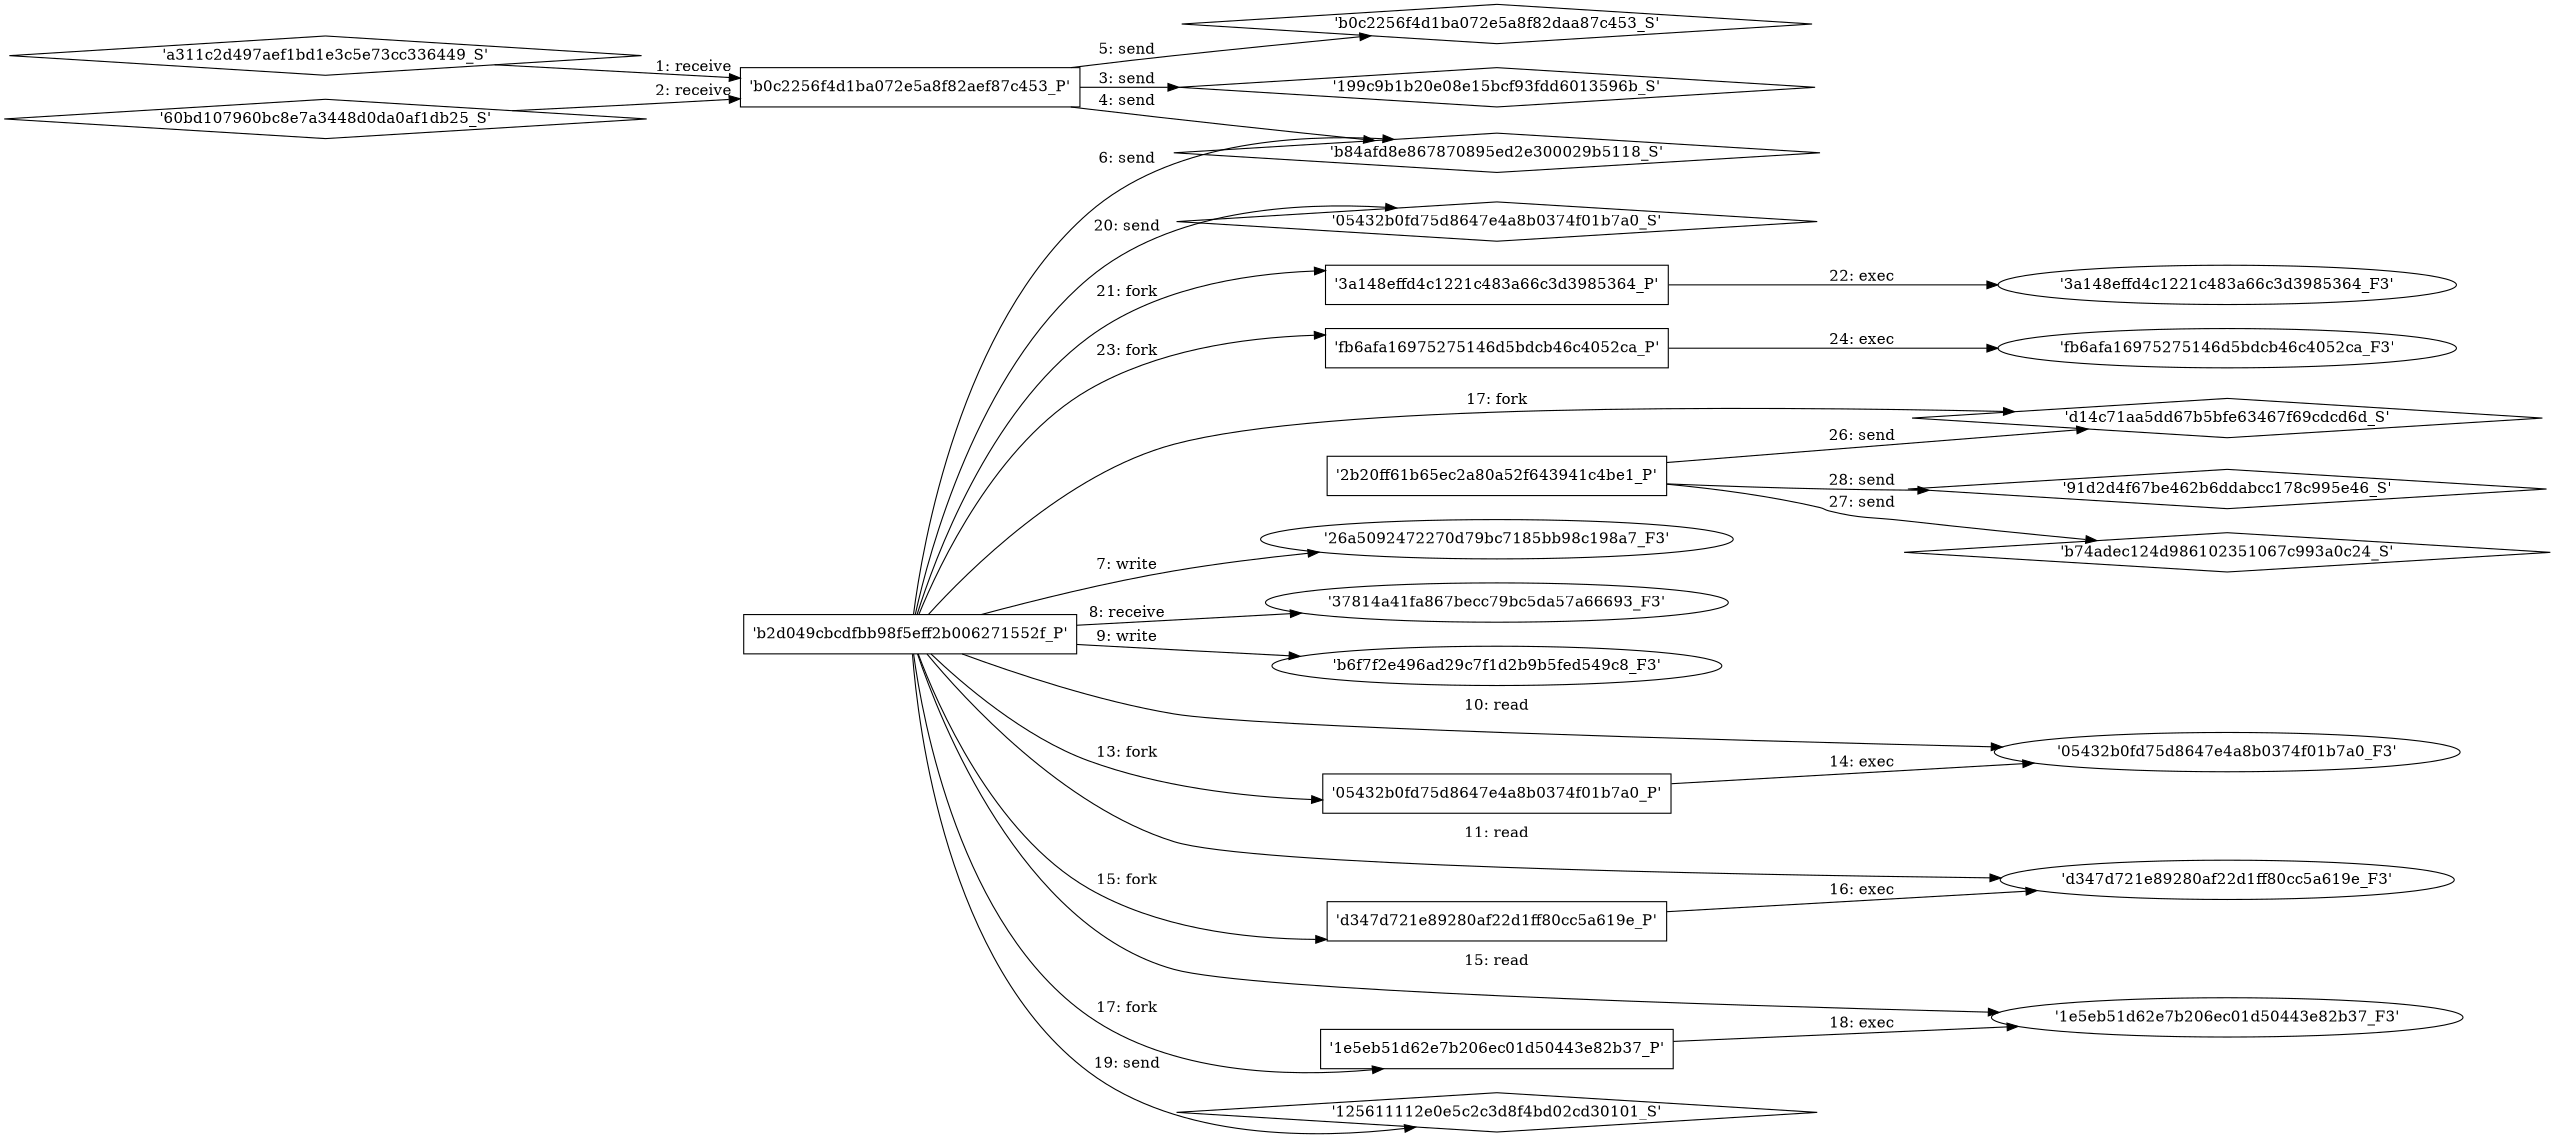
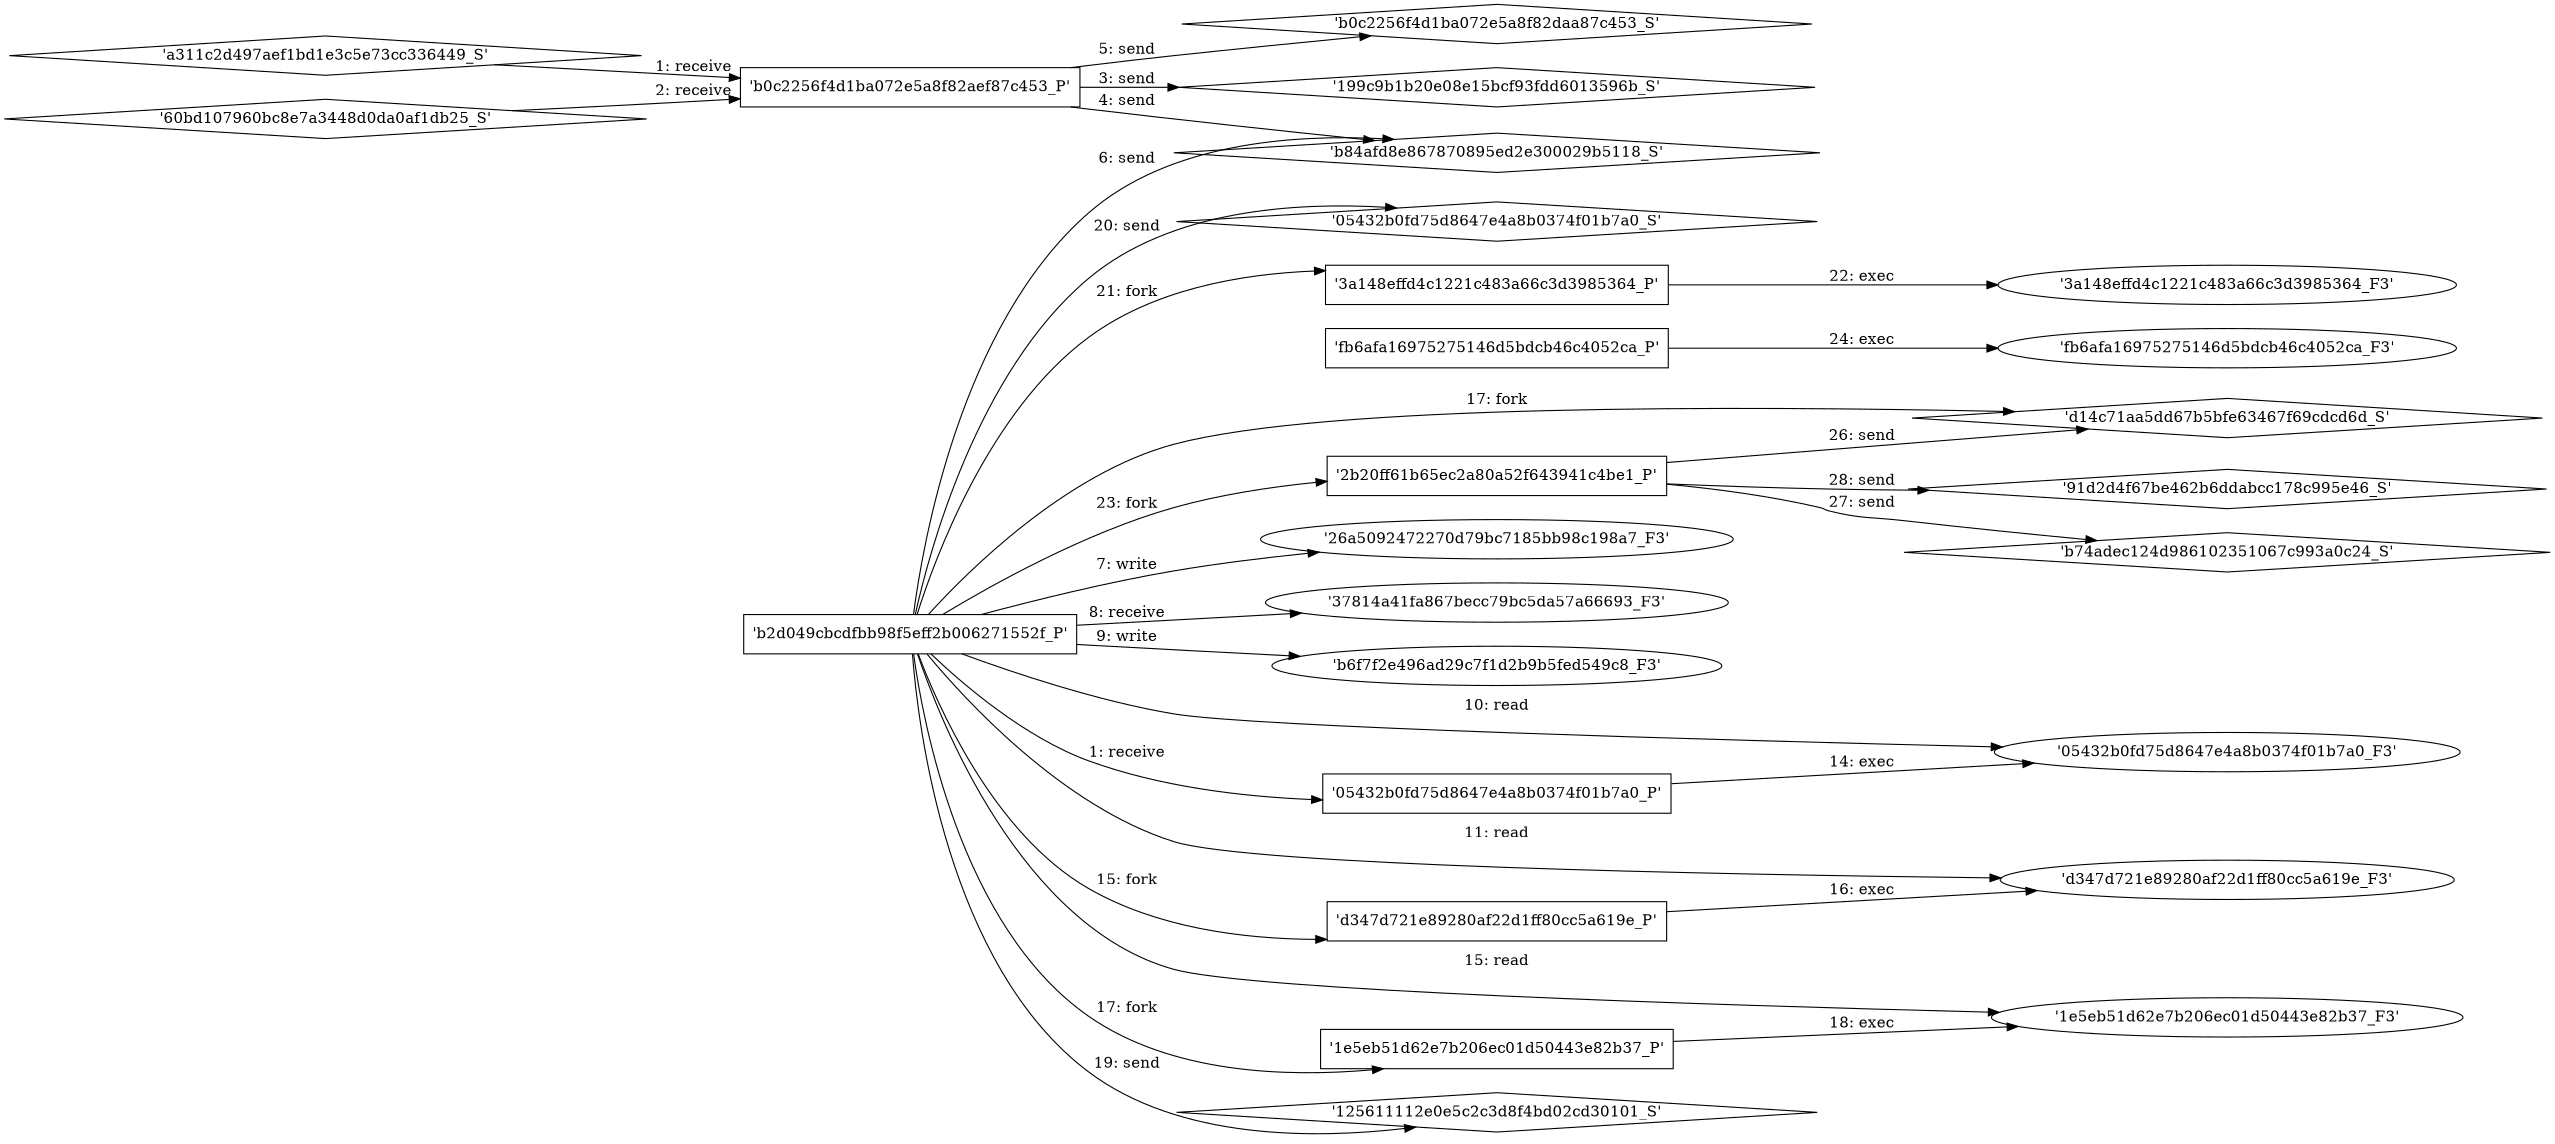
edge "'b2d049cbcdfbb98f5eff2b006271552f_P'" -> "'fb6afa16975275146d5bdcb46c4052ca_P'": now "'b2d049cbcdfbb98f5eff2b006271552f_P'" -> "'2b20ff61b65ec2a80a52f643941c4be1_P'"
edge "'b2d049cbcdfbb98f5eff2b006271552f_P'" -> "'05432b0fd75d8647e4a8b0374f01b7a0_P'": label "13: fork" -> "1: receive"
